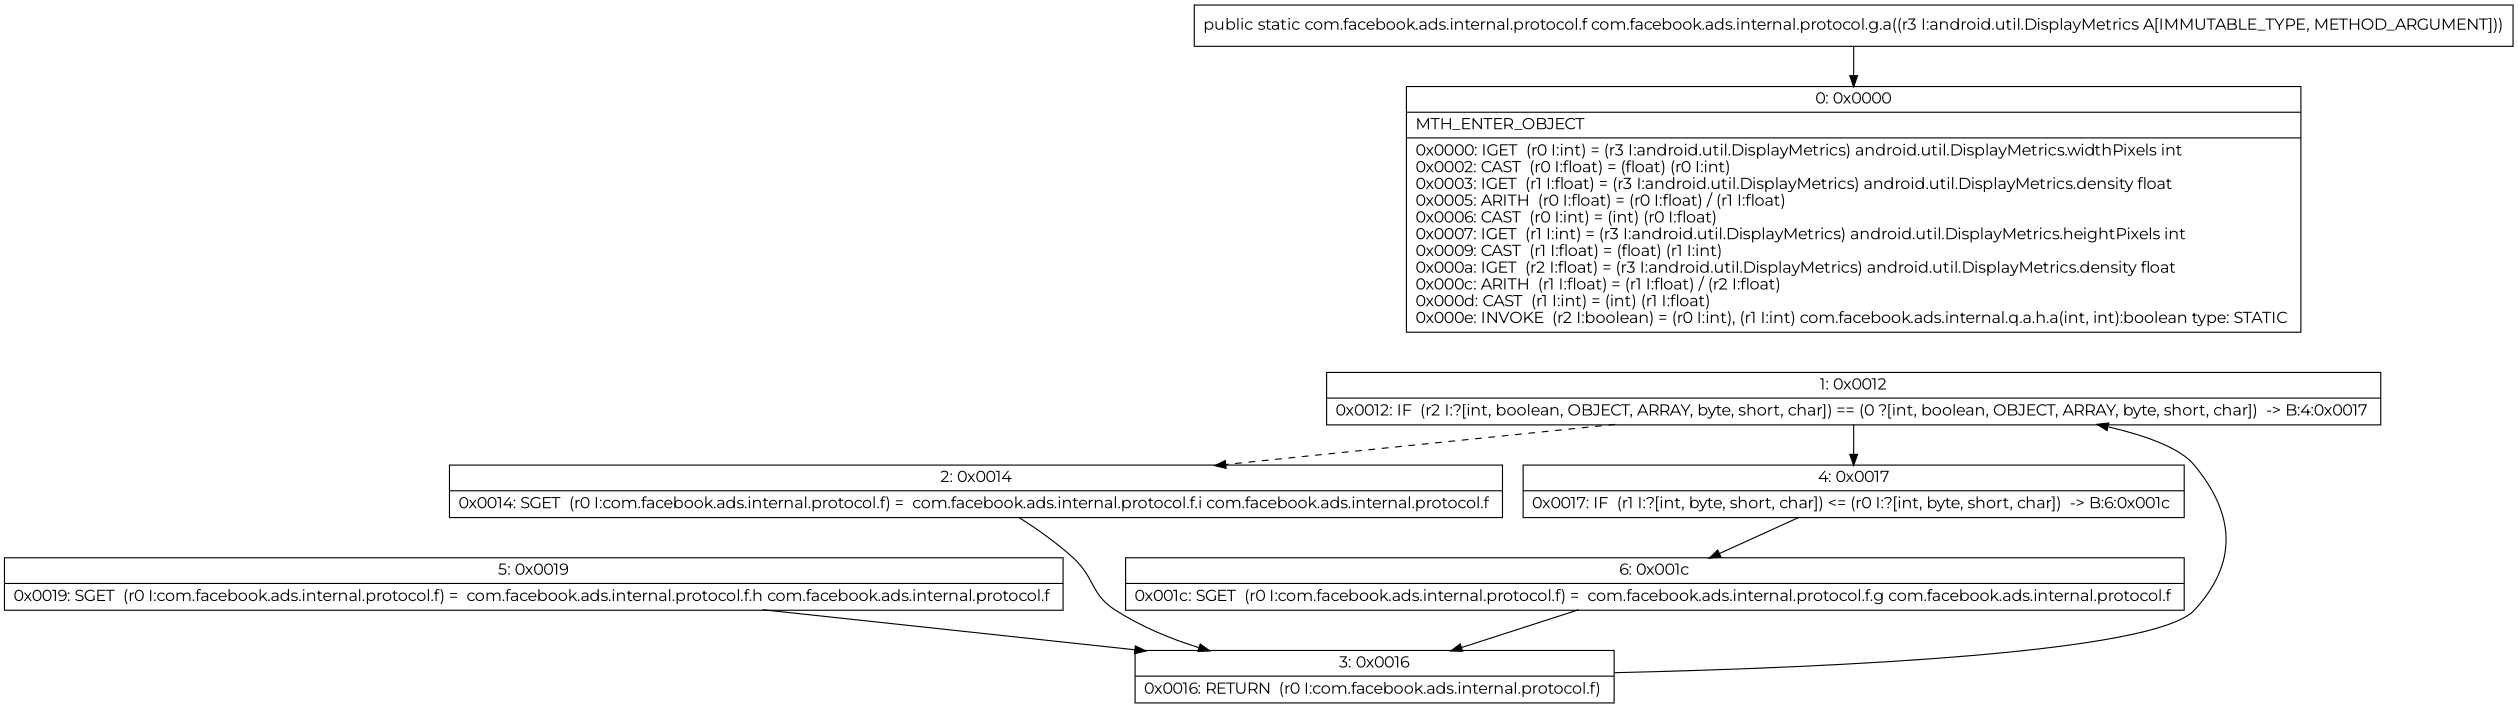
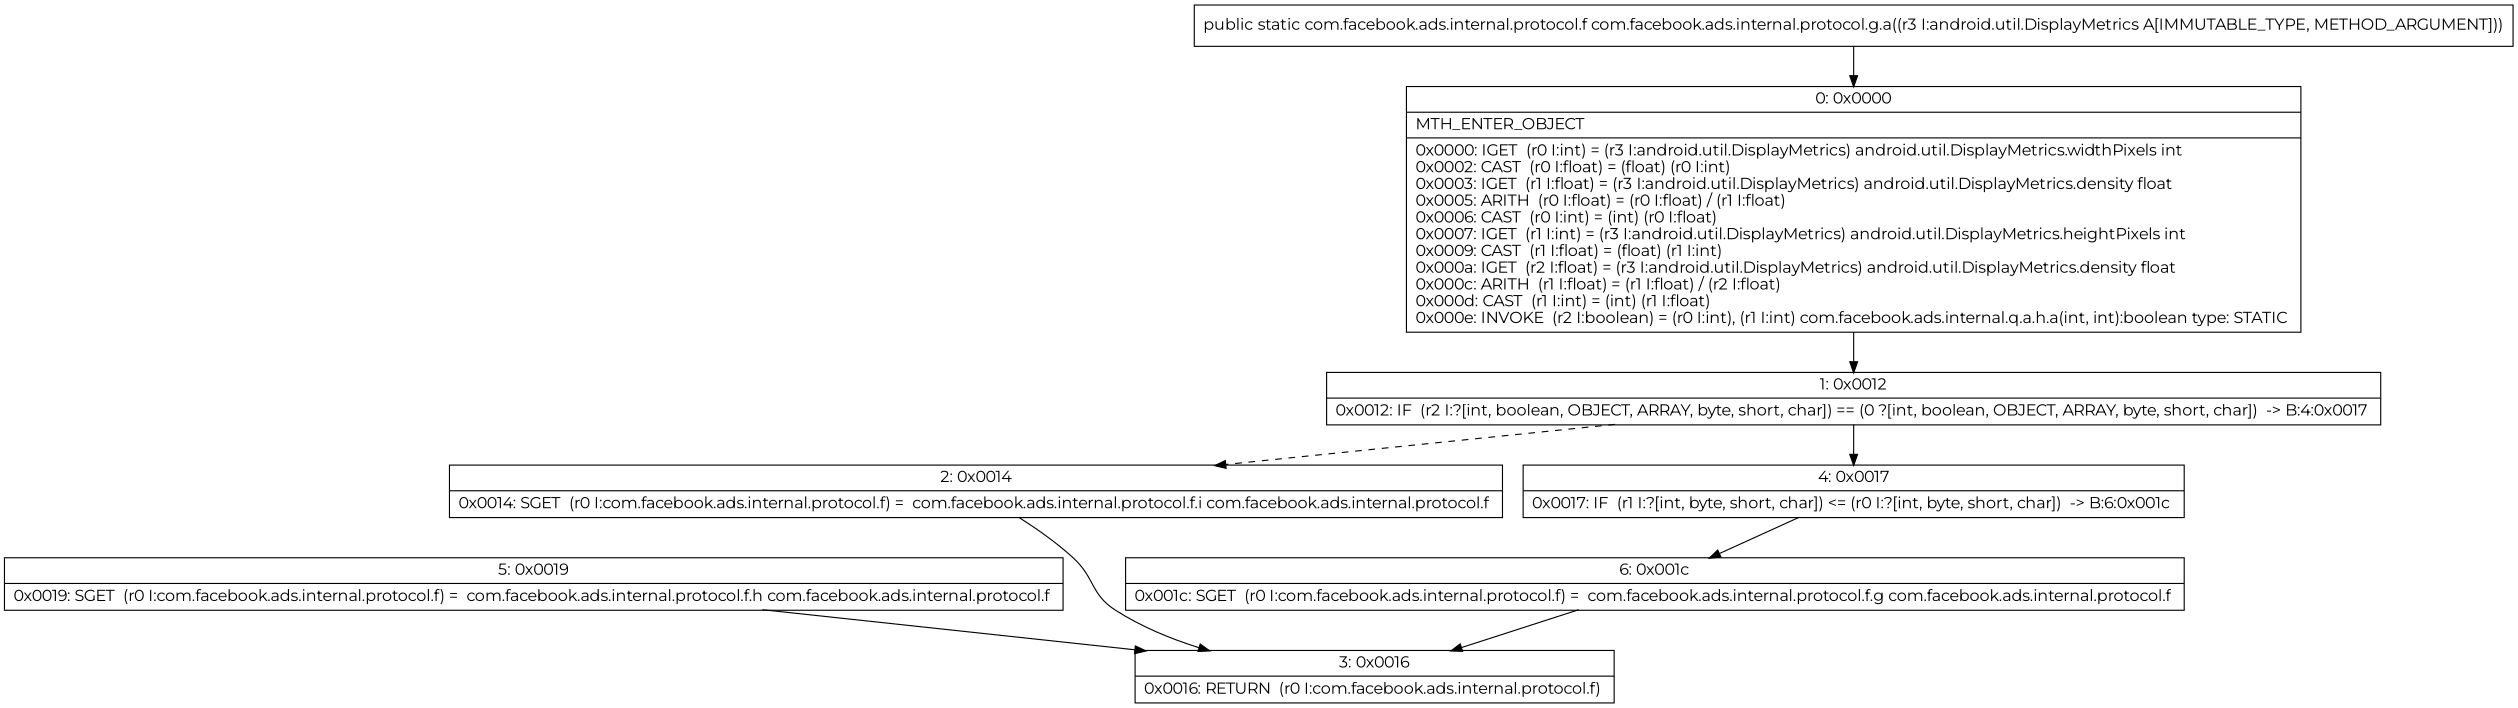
edge "3: 0x0016" -> "1: 0x0012": now "0: 0x0000" -> "1: 0x0012"
